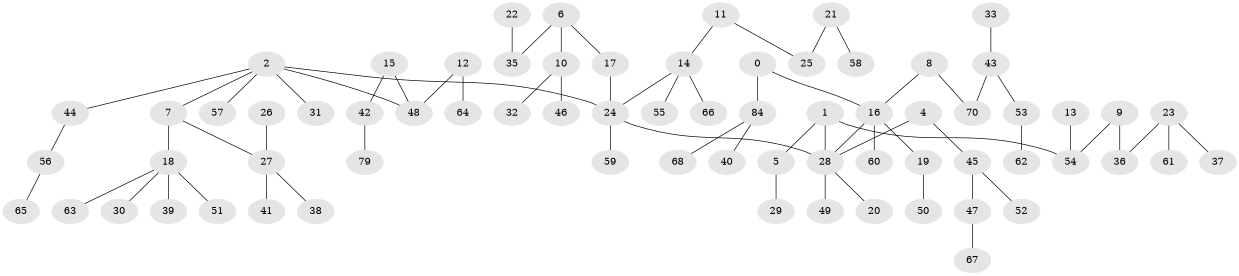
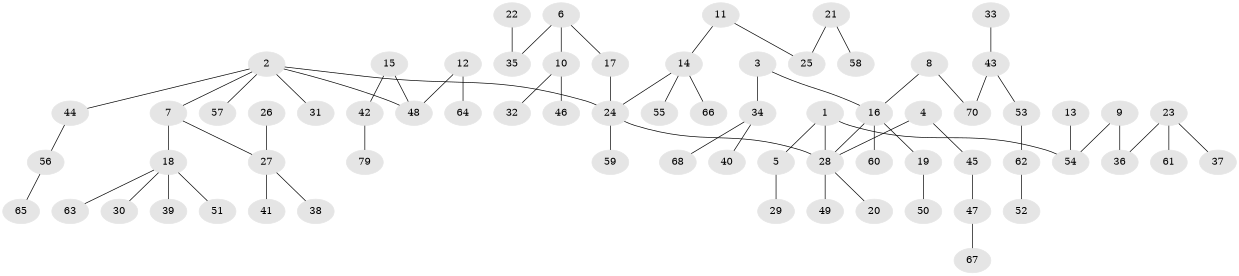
node "0": label "0" -> "3"
node "84": label "84" -> "34"
edge "45" -- "52": now "62" -- "52"
